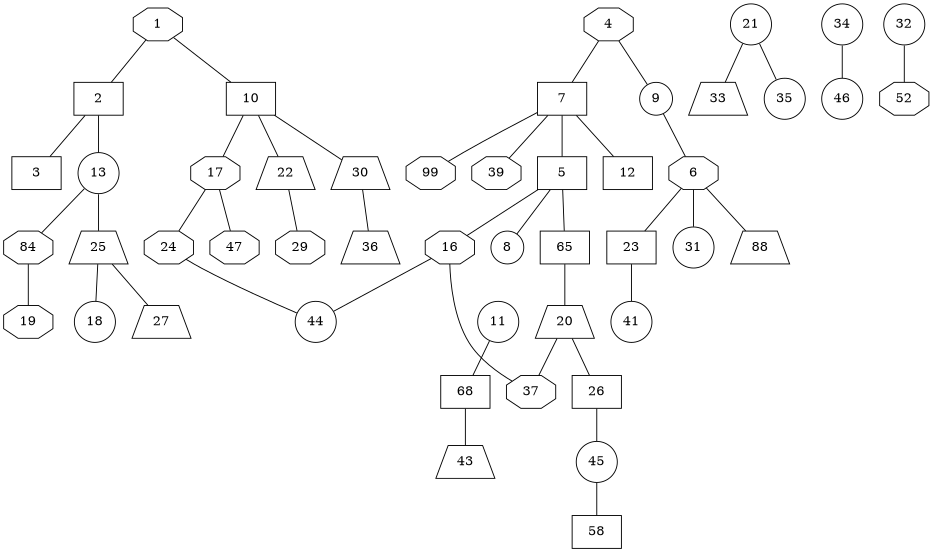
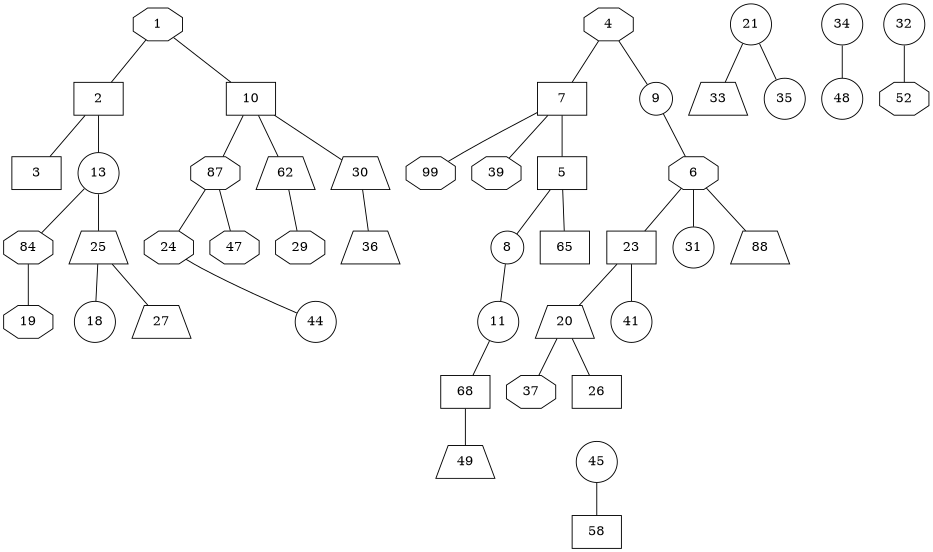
node "46": label "46" -> "48"
node "17": label "17" -> "87"
node "22": label "22" -> "62"
node "12": removed
node "16": removed
edge "8" -- "11": added
edge "65" -- "20": now "23" -- "20"
edge "26" -- "45": removed
node "43": label "43" -> "49"
